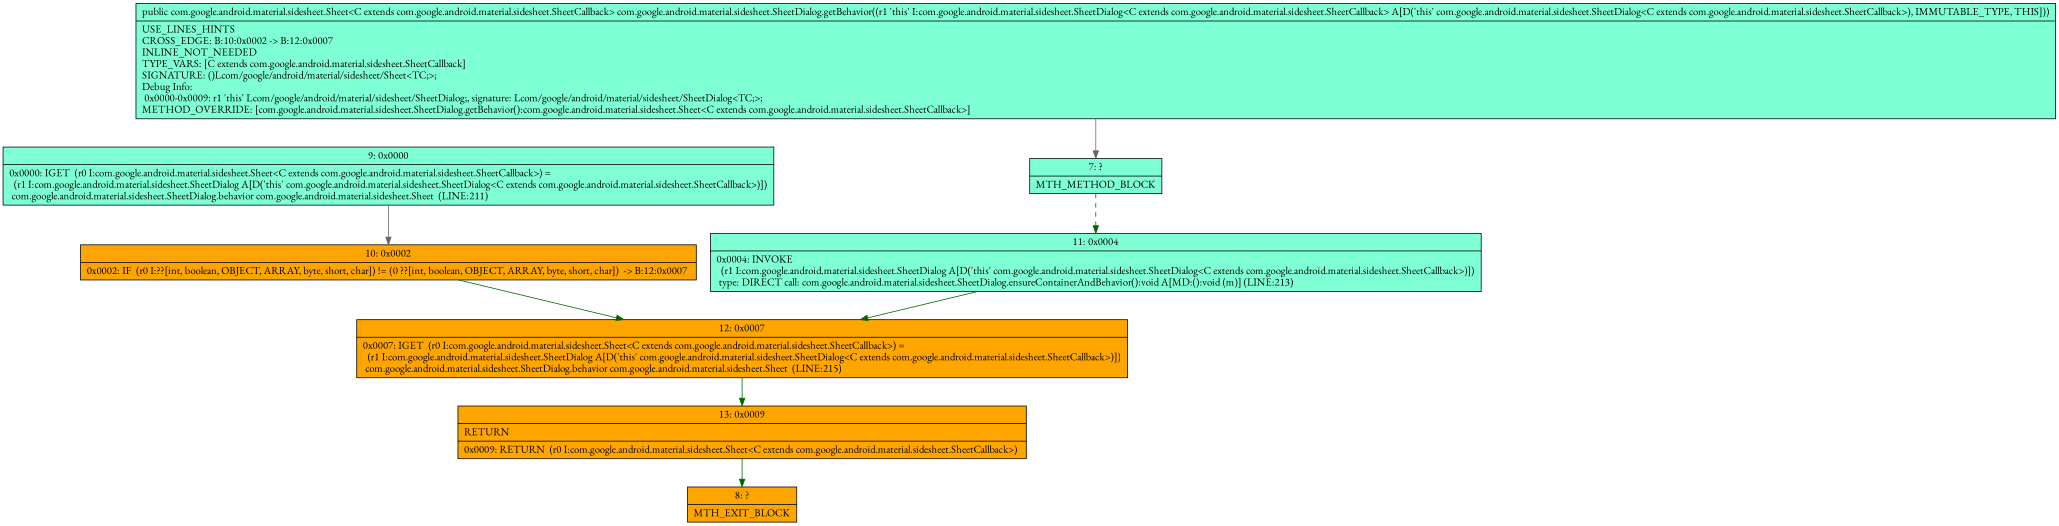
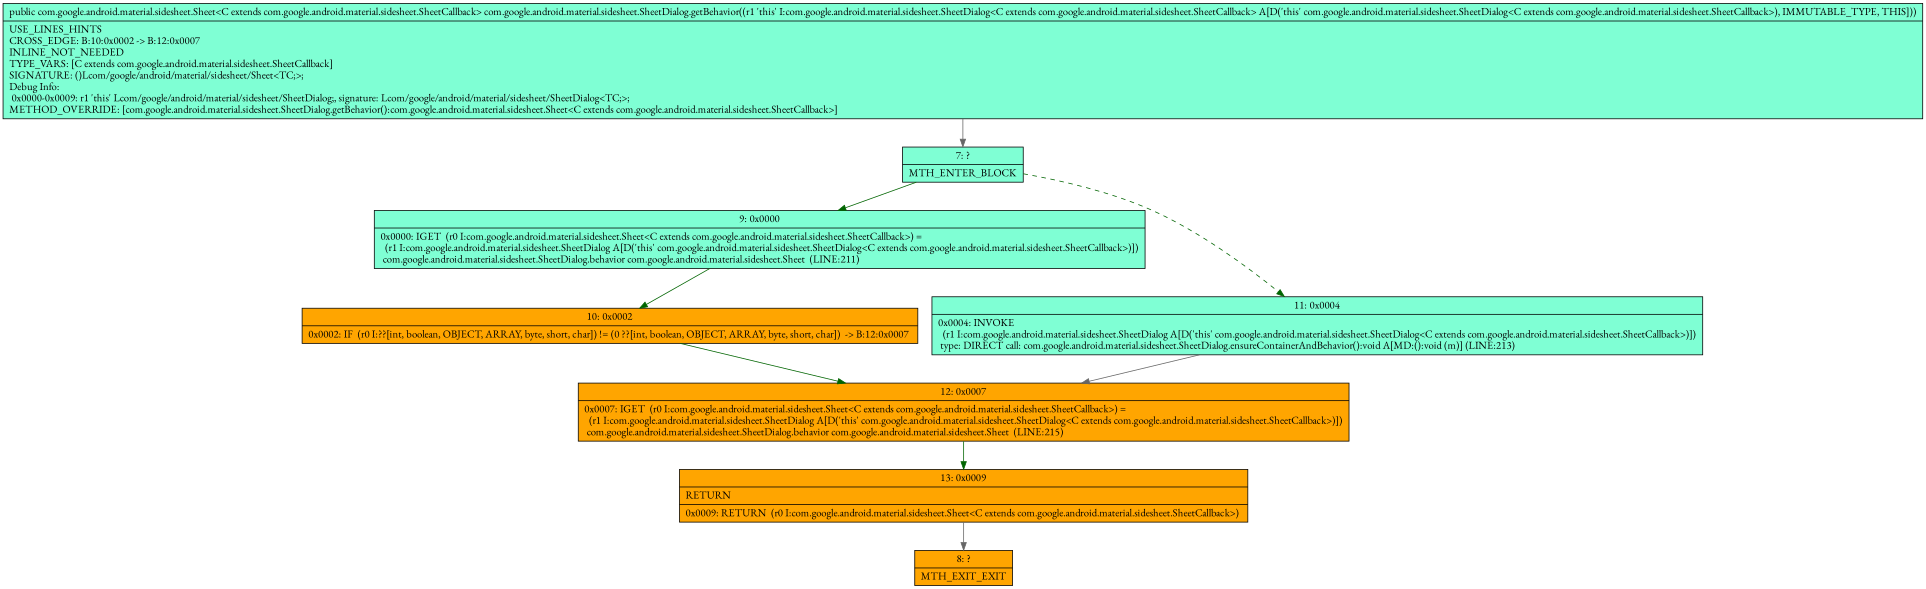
node "7: ?": text "MTH_METHOD_BLOCK" -> "MTH_ENTER_BLOCK"
edge "7: ?" -> "9: 0x0000": added
edge "9: 0x0000" -> "10: 0x0002": color gray40 -> darkgreen
edge "11: 0x0004" -> "12: 0x0007": color darkgreen -> gray40
edge "13: 0x0009" -> "8: ?": color darkgreen -> gray40
node "8: ?": text "MTH_EXIT_BLOCK" -> "MTH_EXIT_EXIT"
